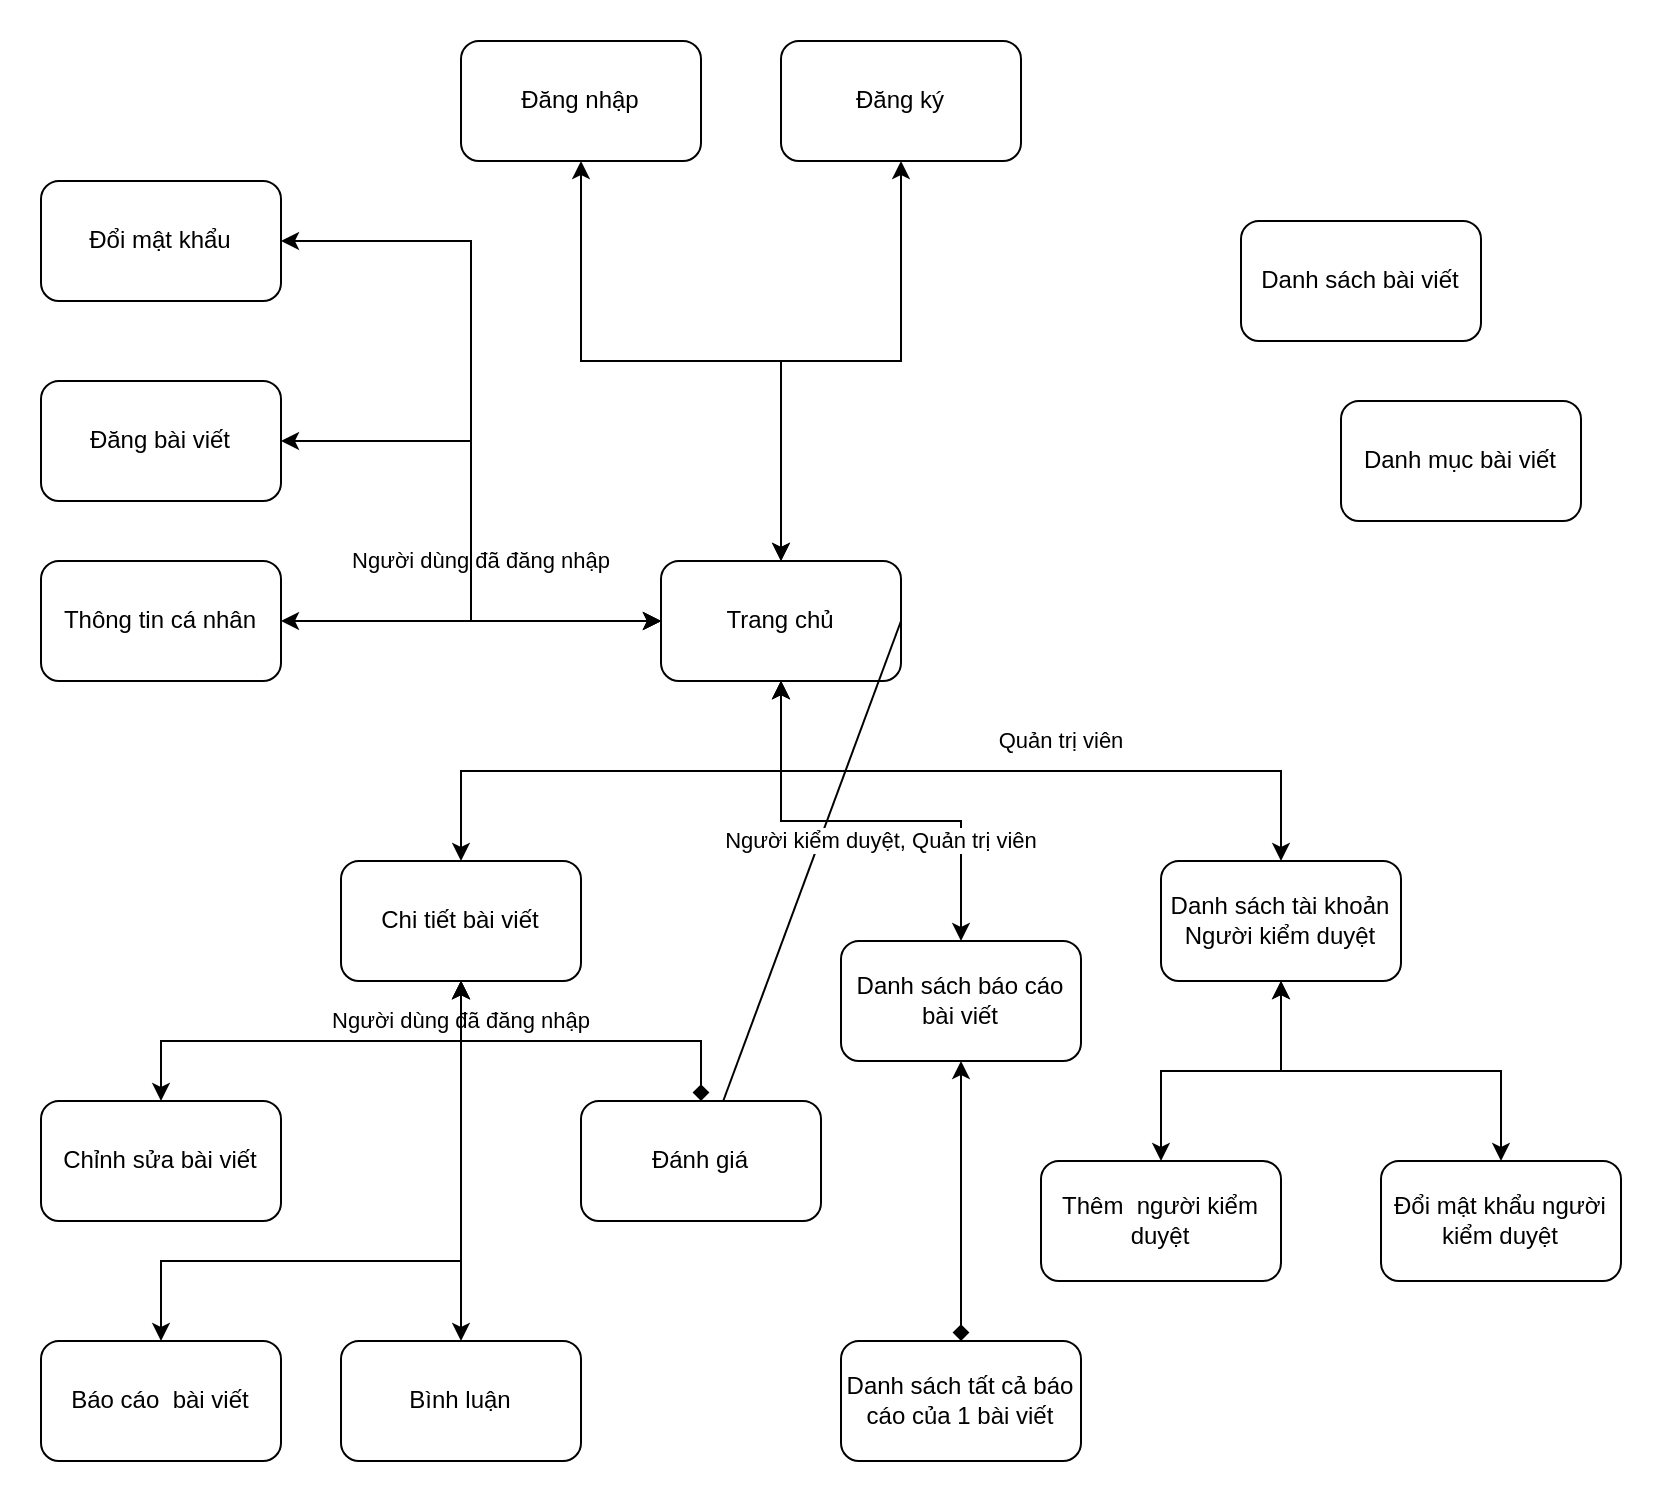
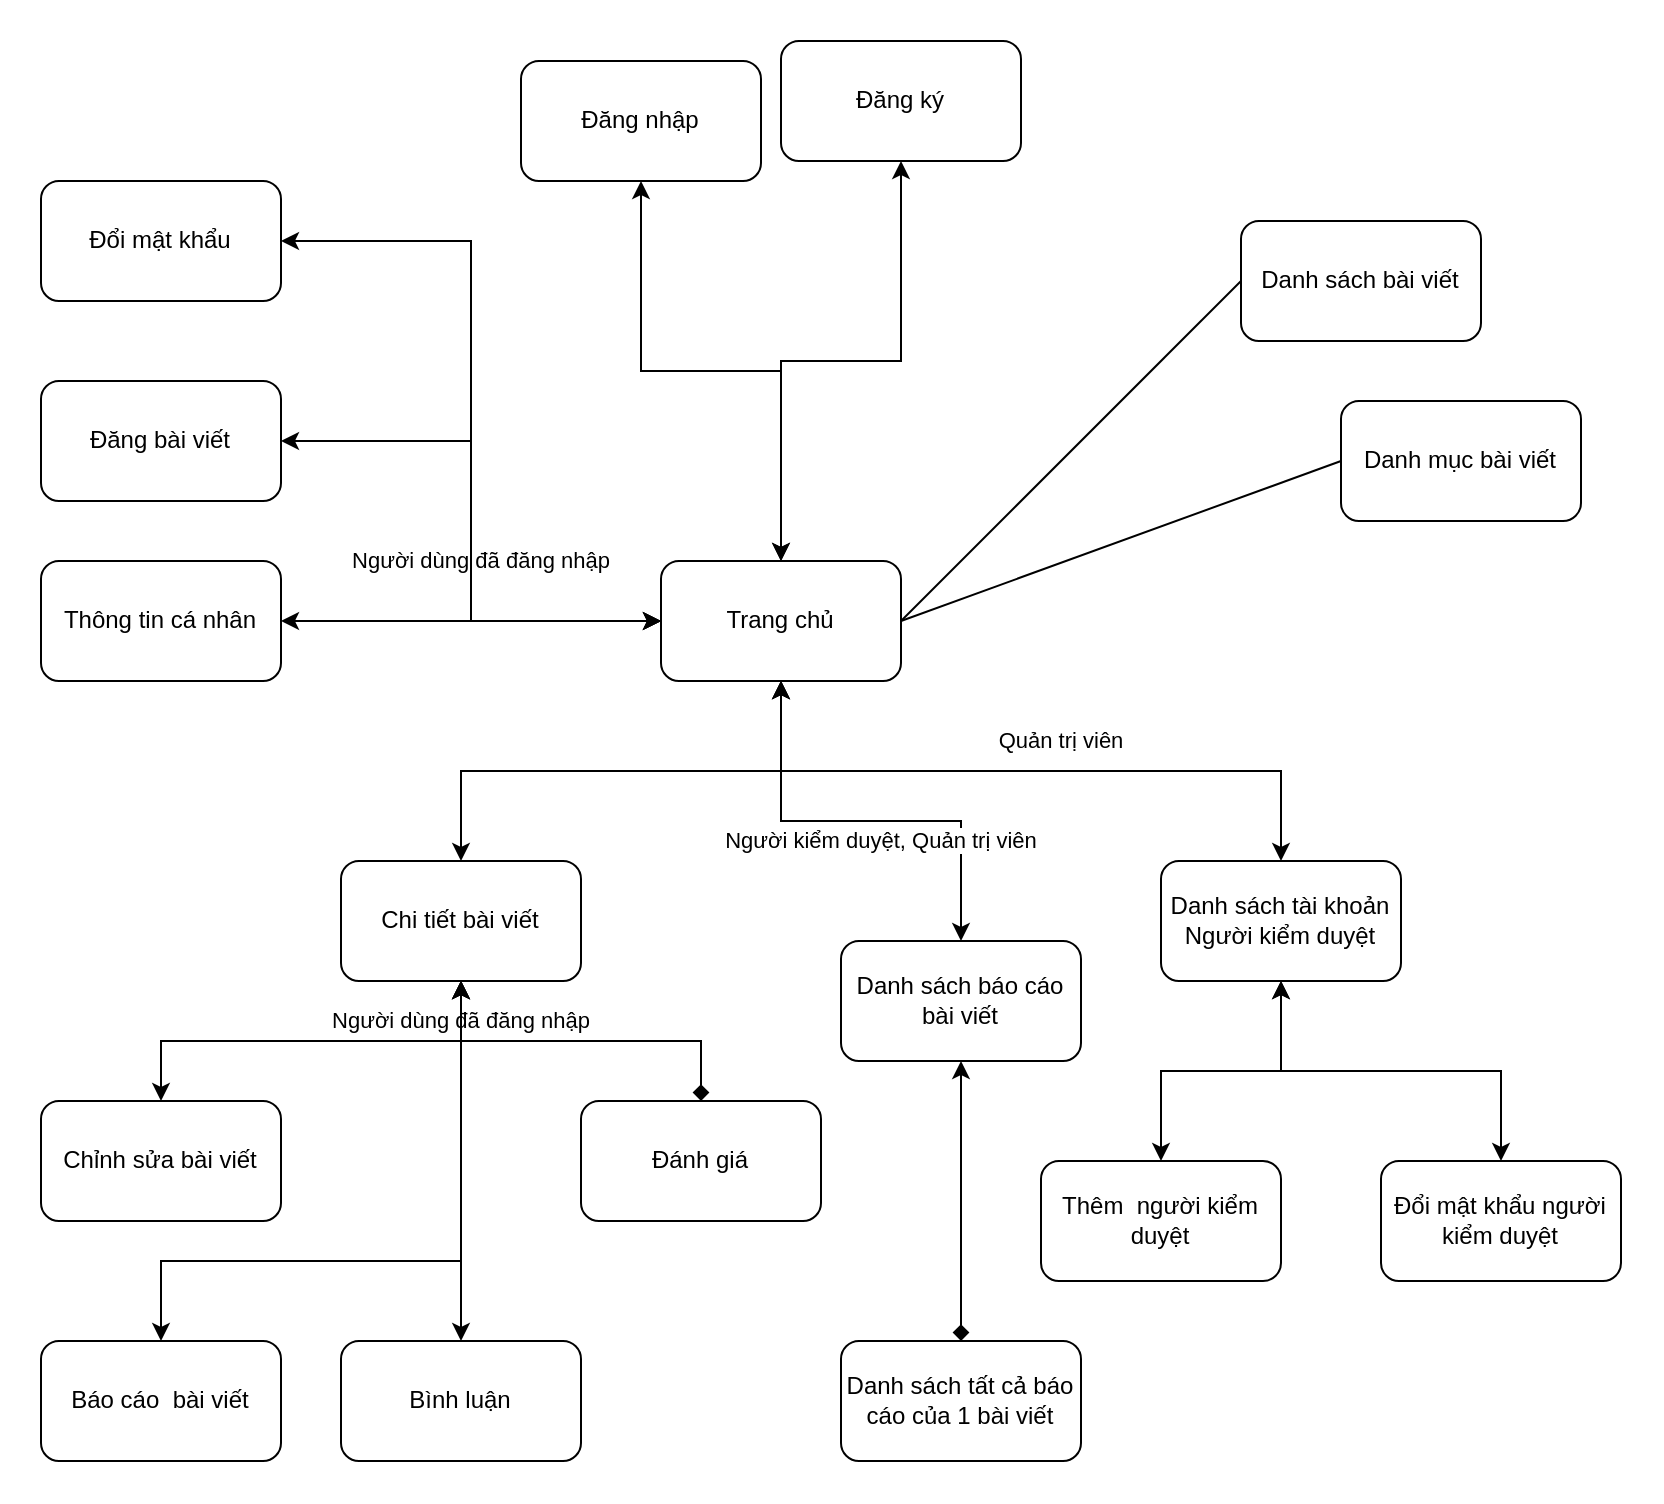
node "Đăng nhập": moved (581, 101) -> (641, 121)
edge "Danh mục bài viết" -- "Trang chủ": added
edge "Trang chủ" -- "Đánh giá": now "Trang chủ" -- "Danh sách bài viết"
